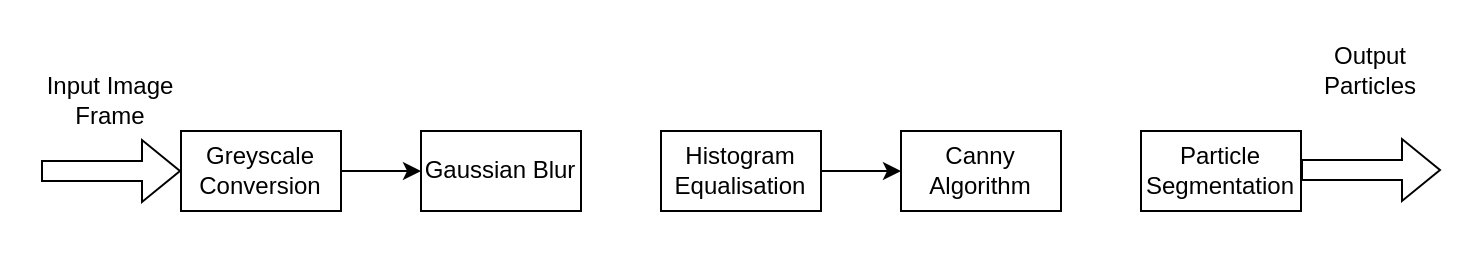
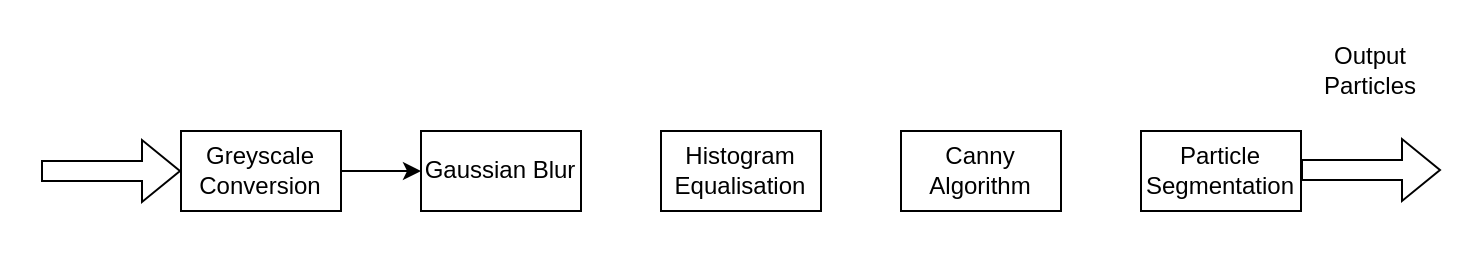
node "Input Image Frame": removed
edge "Histogram Equalisation" -> "Canny Algorithm": removed
